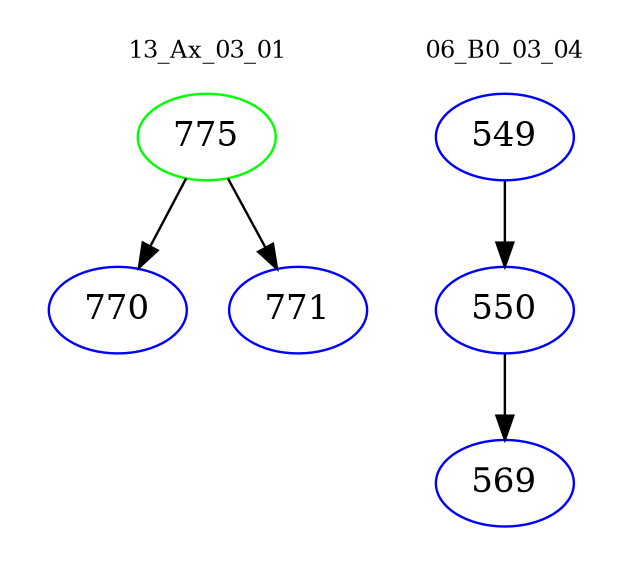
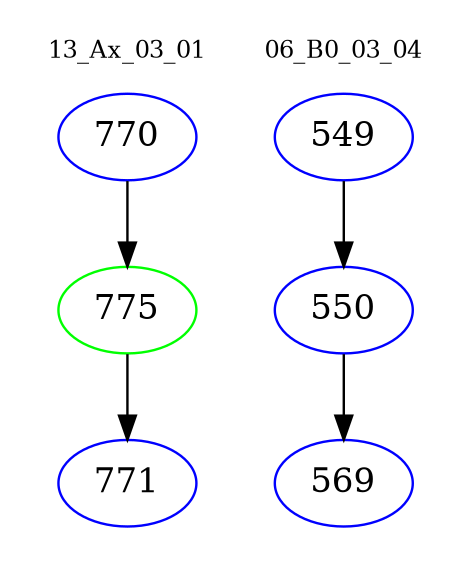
edge "775" -> "770": reversed
